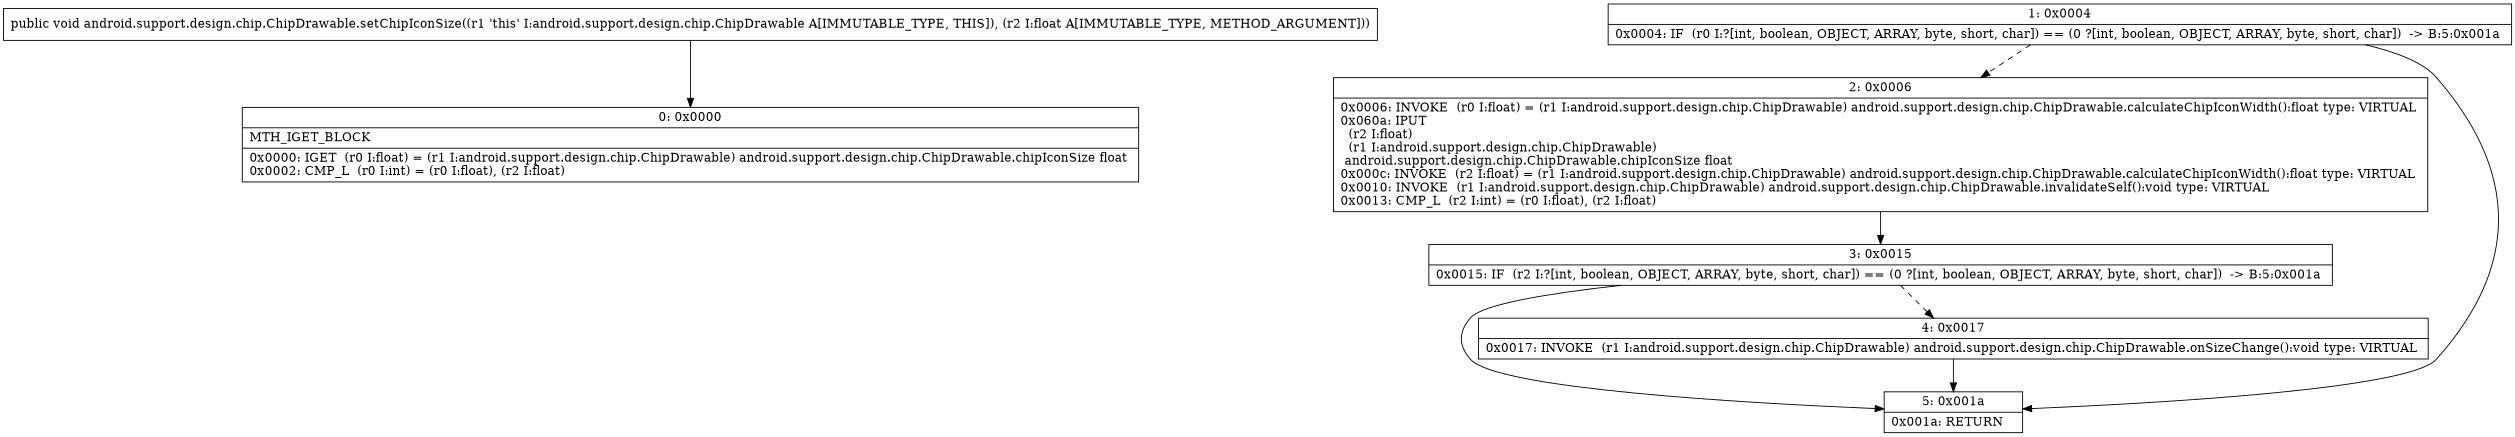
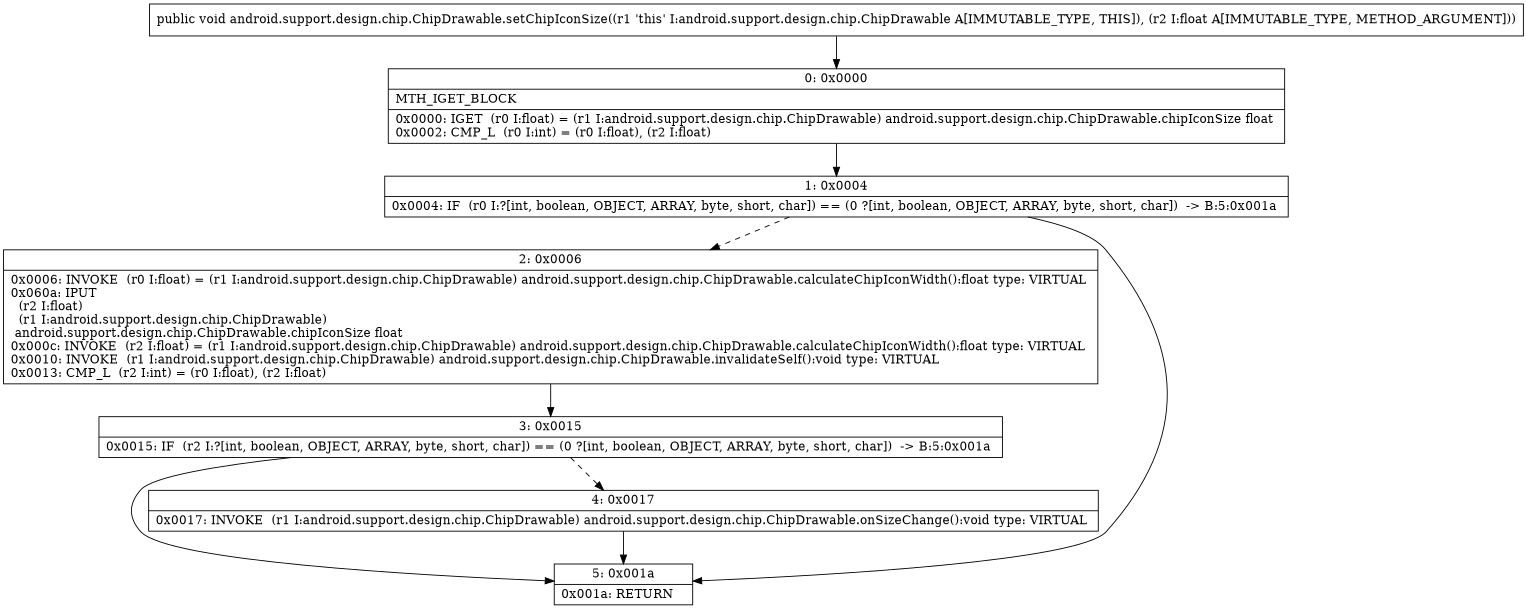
edge "0: 0x0000" -> "1: 0x0004": added
